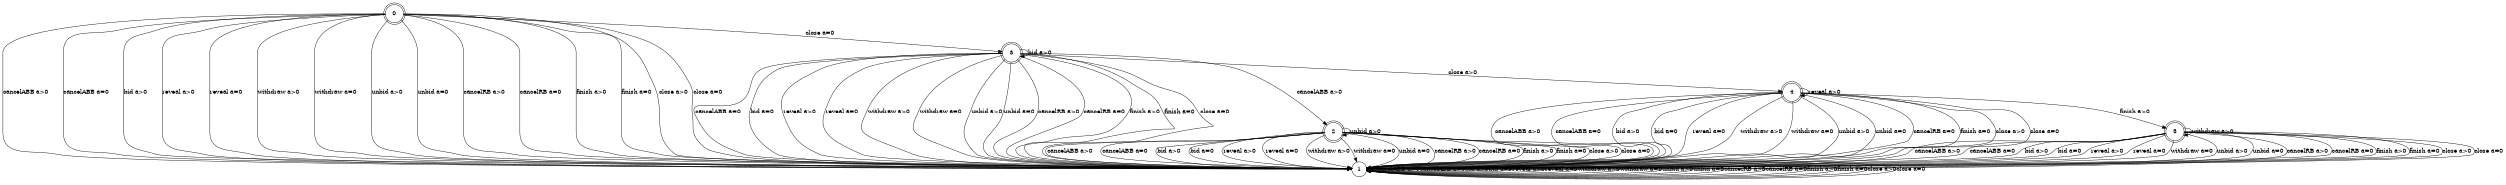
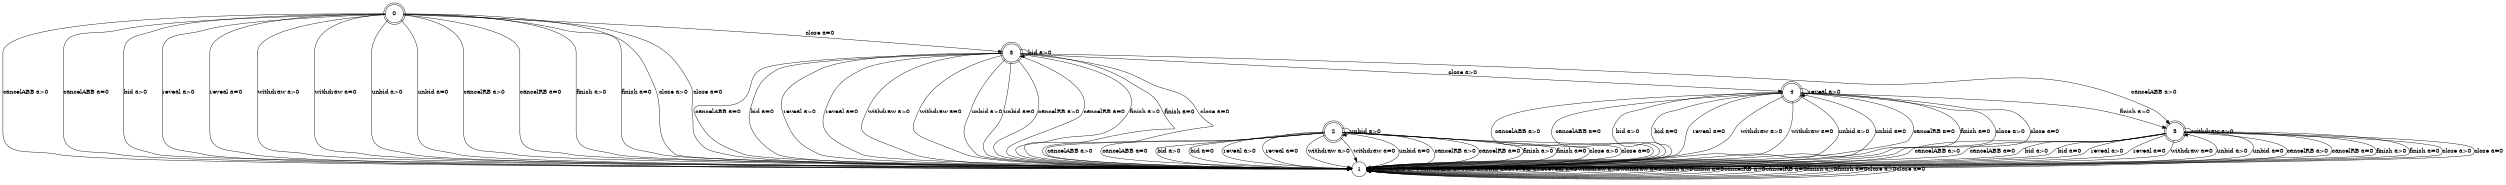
edge "3" -> "2": now "3" -> "5"
